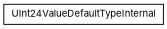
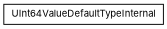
node "UInt24ValueDefaultTypeInternal": label "UInt24ValueDefaultTypeInternal" -> "UInt64ValueDefaultTypeInternal"
